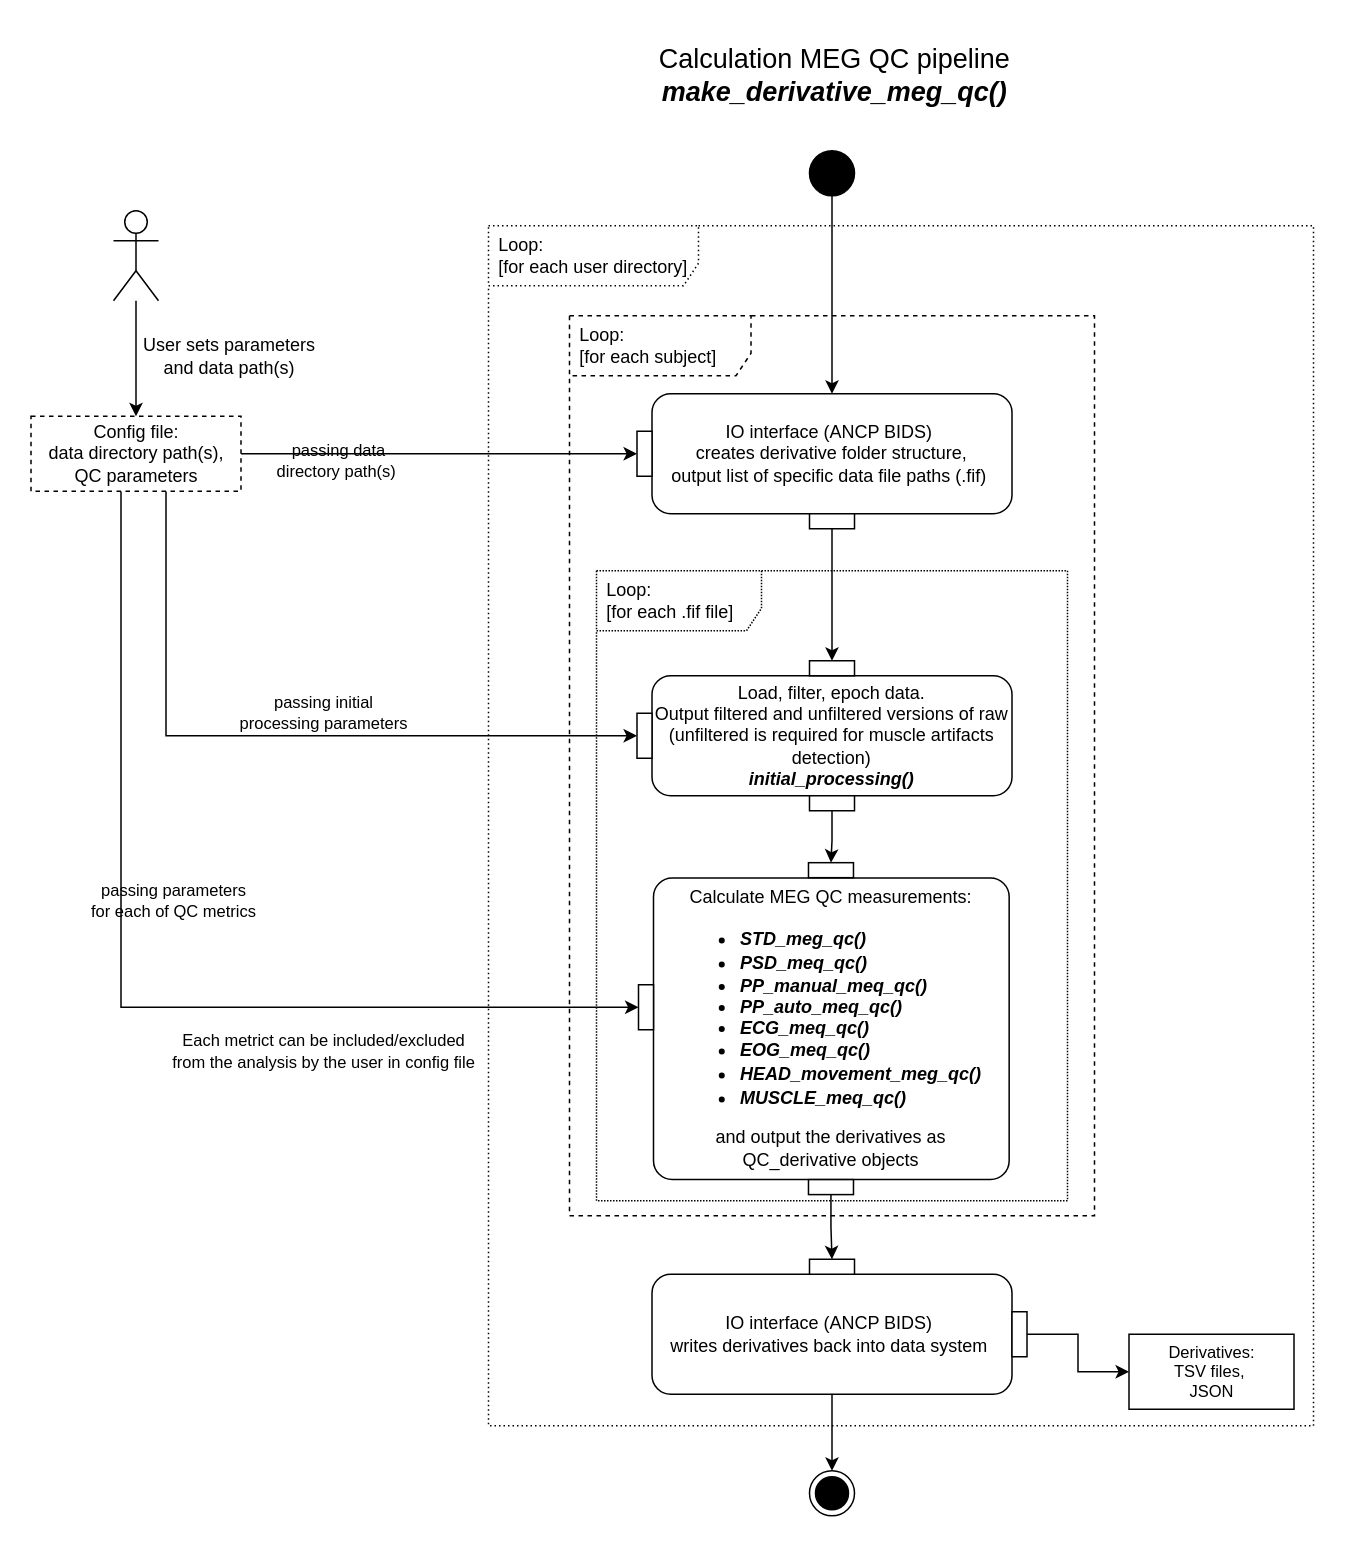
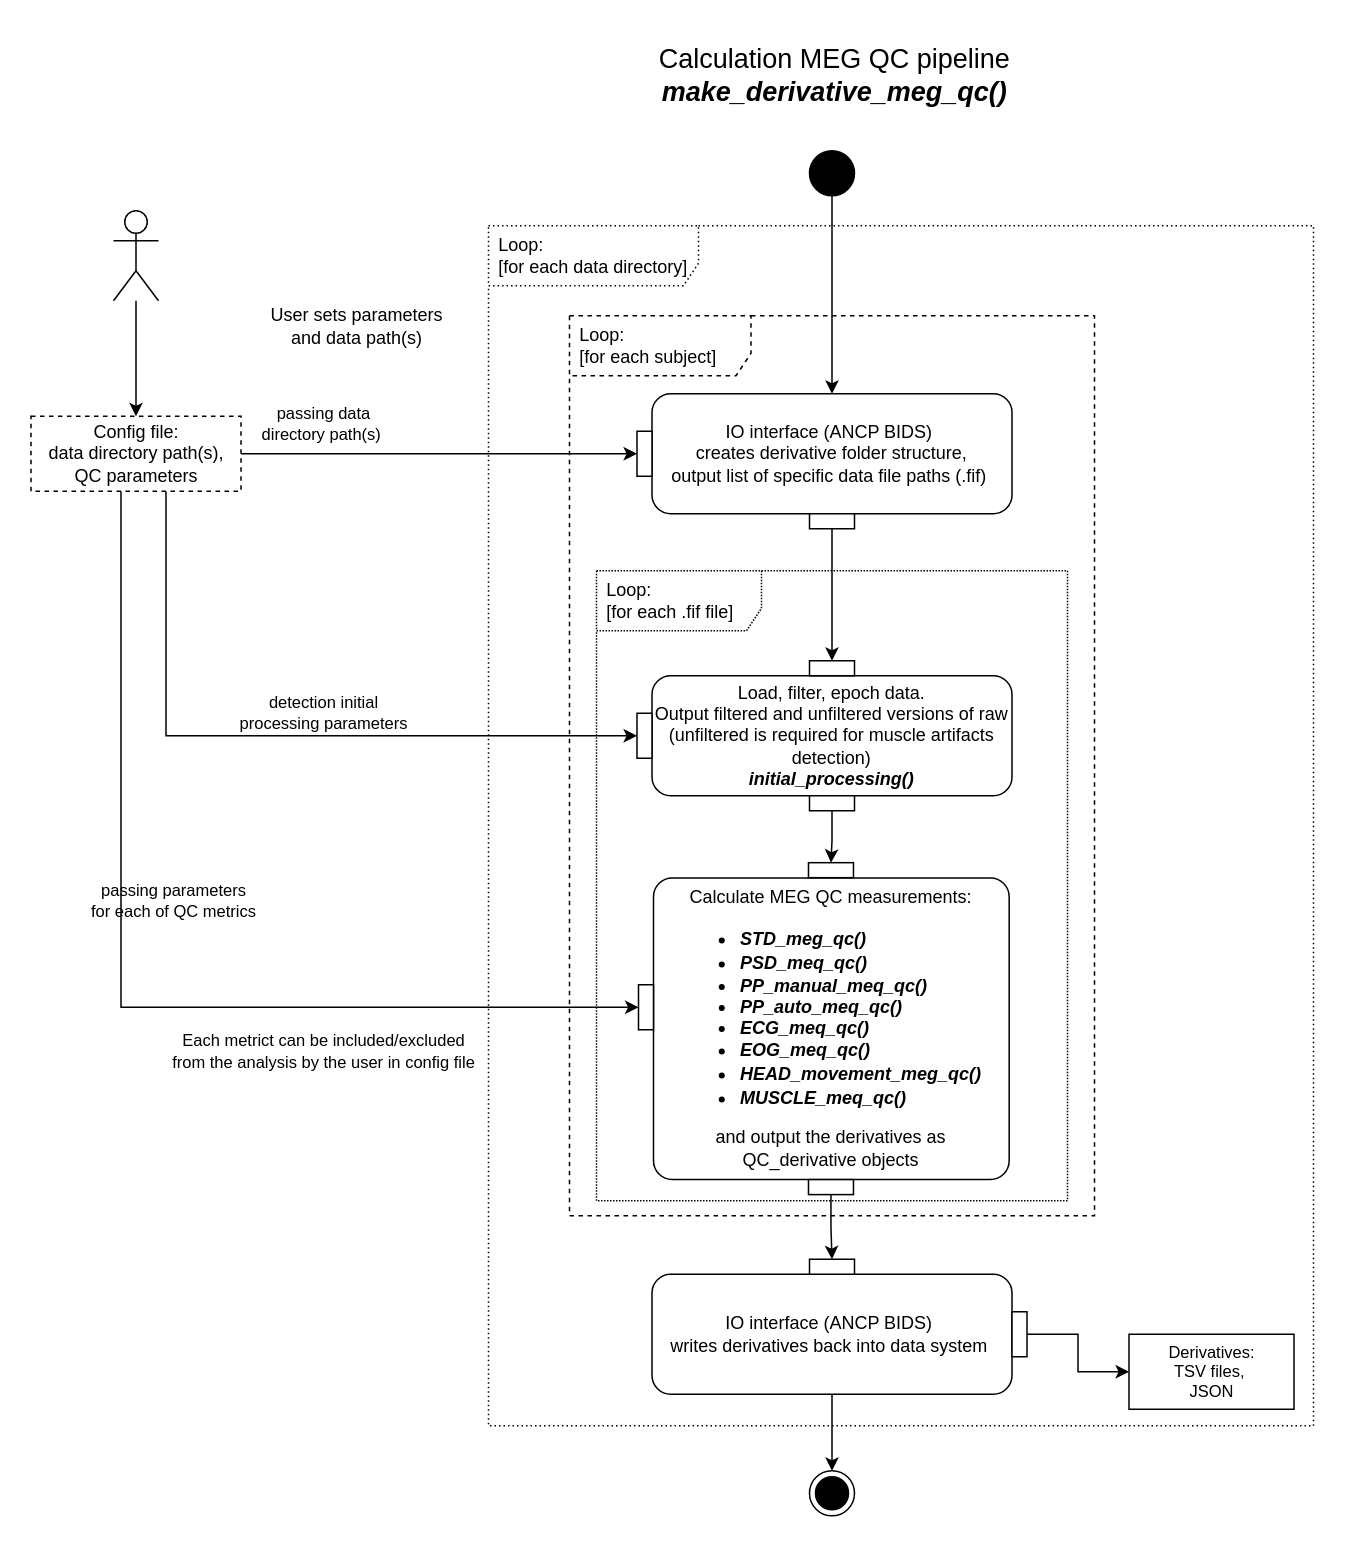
node "Loop: [for each user directory]": label "Loop: [for each user directory]" -> "Loop: [for each data directory]"
node "User sets parameters and data path(s)": moved (229, 356) -> (356, 326)
node "passing data directory path(s)": moved (338, 461) -> (323, 424)
node "passing initial processing parameters": label "passing initial processing parameters" -> "detection initial processing parameters"
